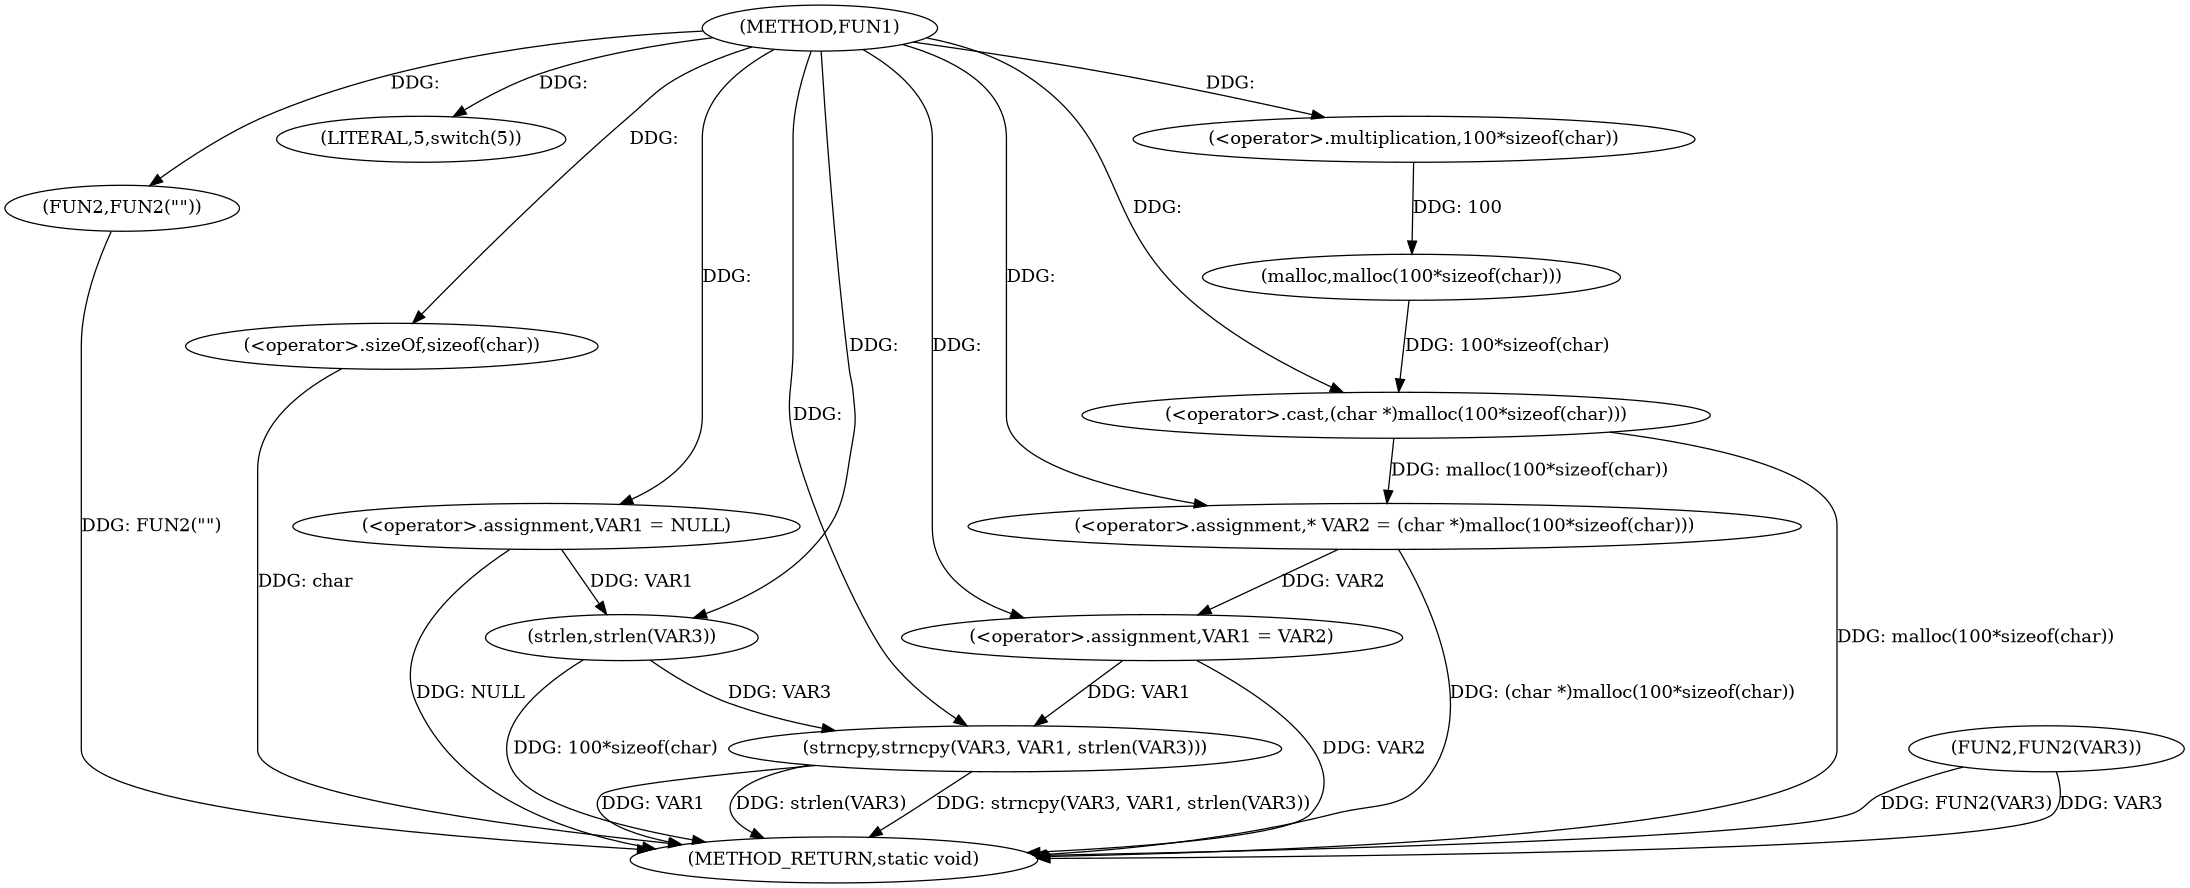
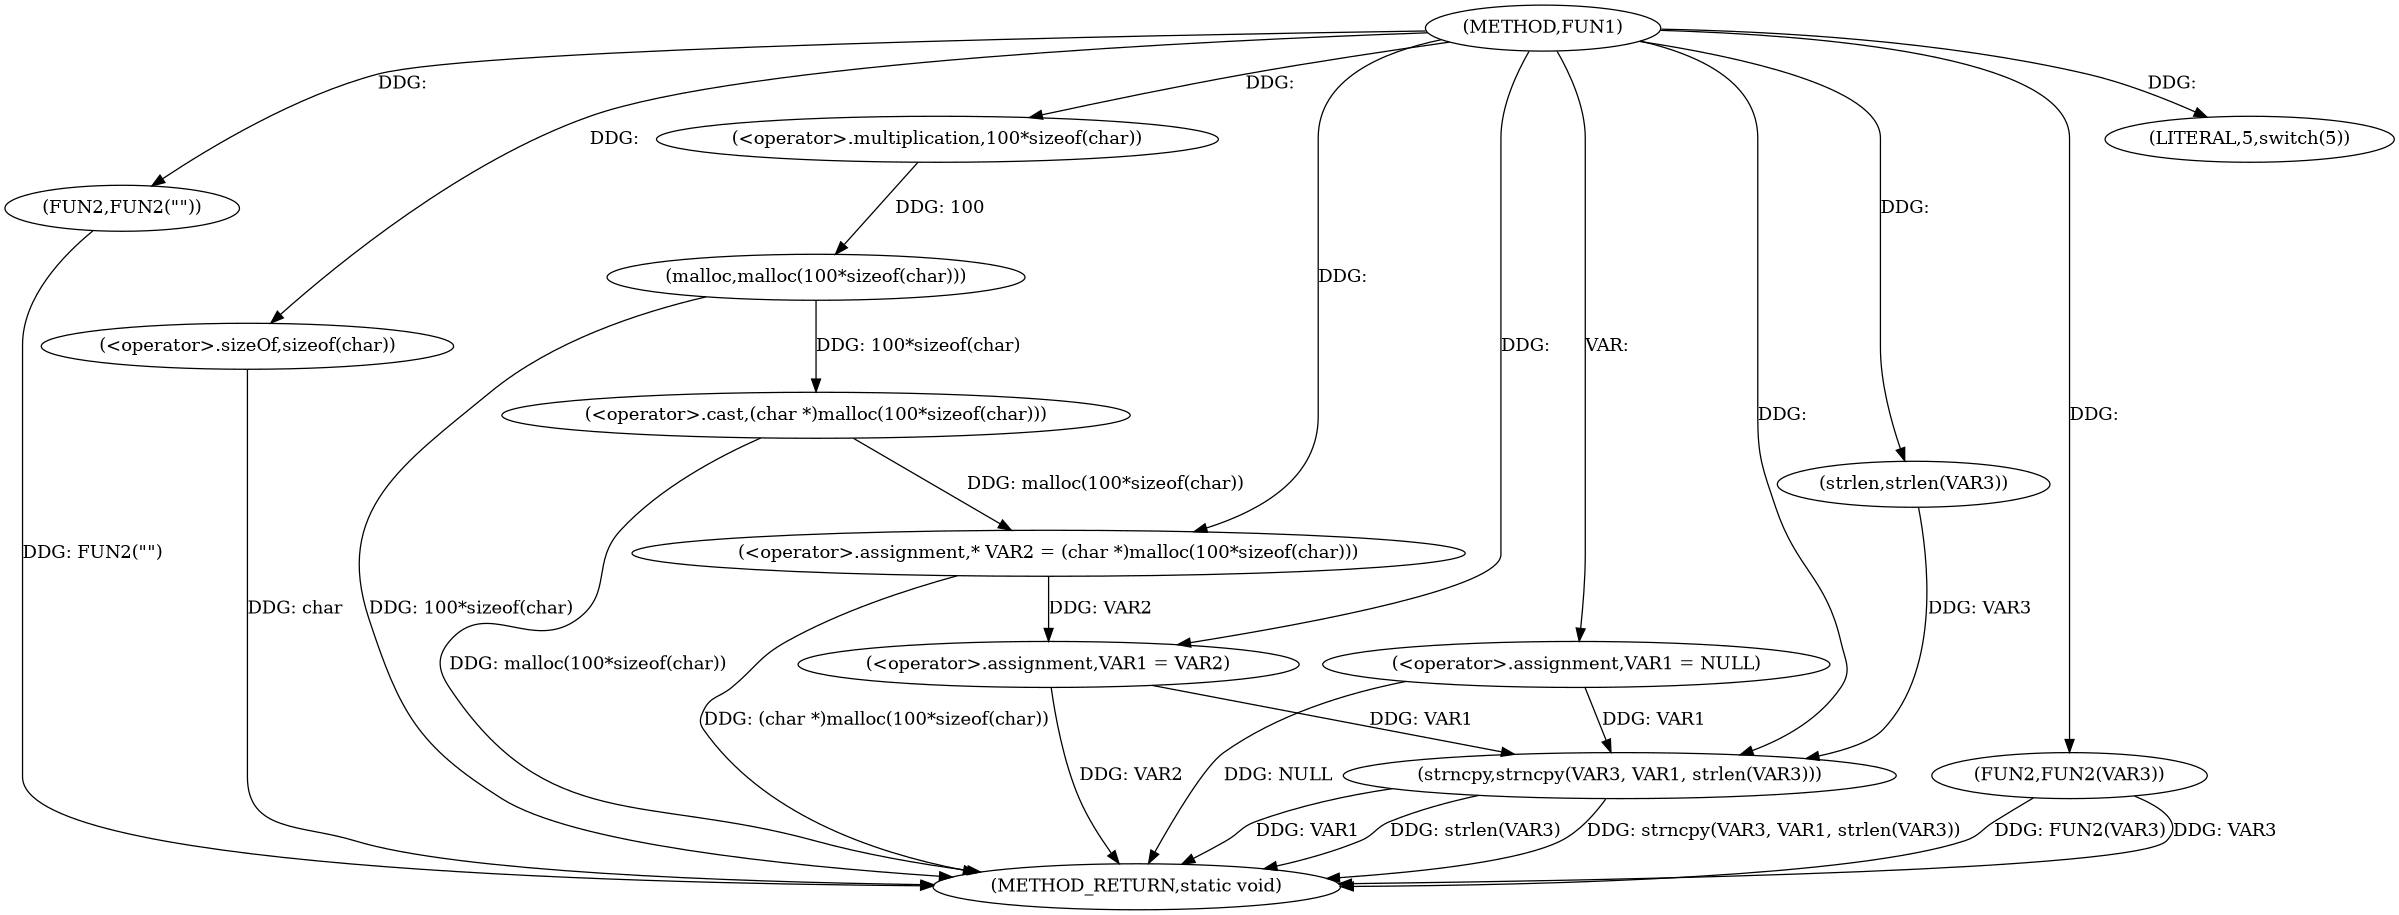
edge "(METHOD,FUN1)" -> "(<operator>.cast,(char *)malloc(100*sizeof(char)))": now "(METHOD,FUN1)" -> "(FUN2,FUN2(VAR3))"
edge "(METHOD,FUN1)" -> "(<operator>.assignment,VAR1 = NULL)": label "DDG: " -> "VAR: "
edge "(<operator>.assignment,VAR1 = NULL)" -> "(strlen,strlen(VAR3))": now "(<operator>.assignment,VAR1 = NULL)" -> "(strncpy,strncpy(VAR3, VAR1, strlen(VAR3)))"
edge "(strlen,strlen(VAR3))" -> "(METHOD_RETURN,static void)": now "(malloc,malloc(100*sizeof(char)))" -> "(METHOD_RETURN,static void)"
